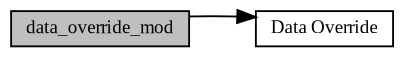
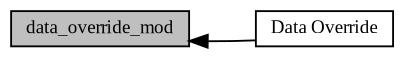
edge "data_override_mod" -> "Data Override": reversed
